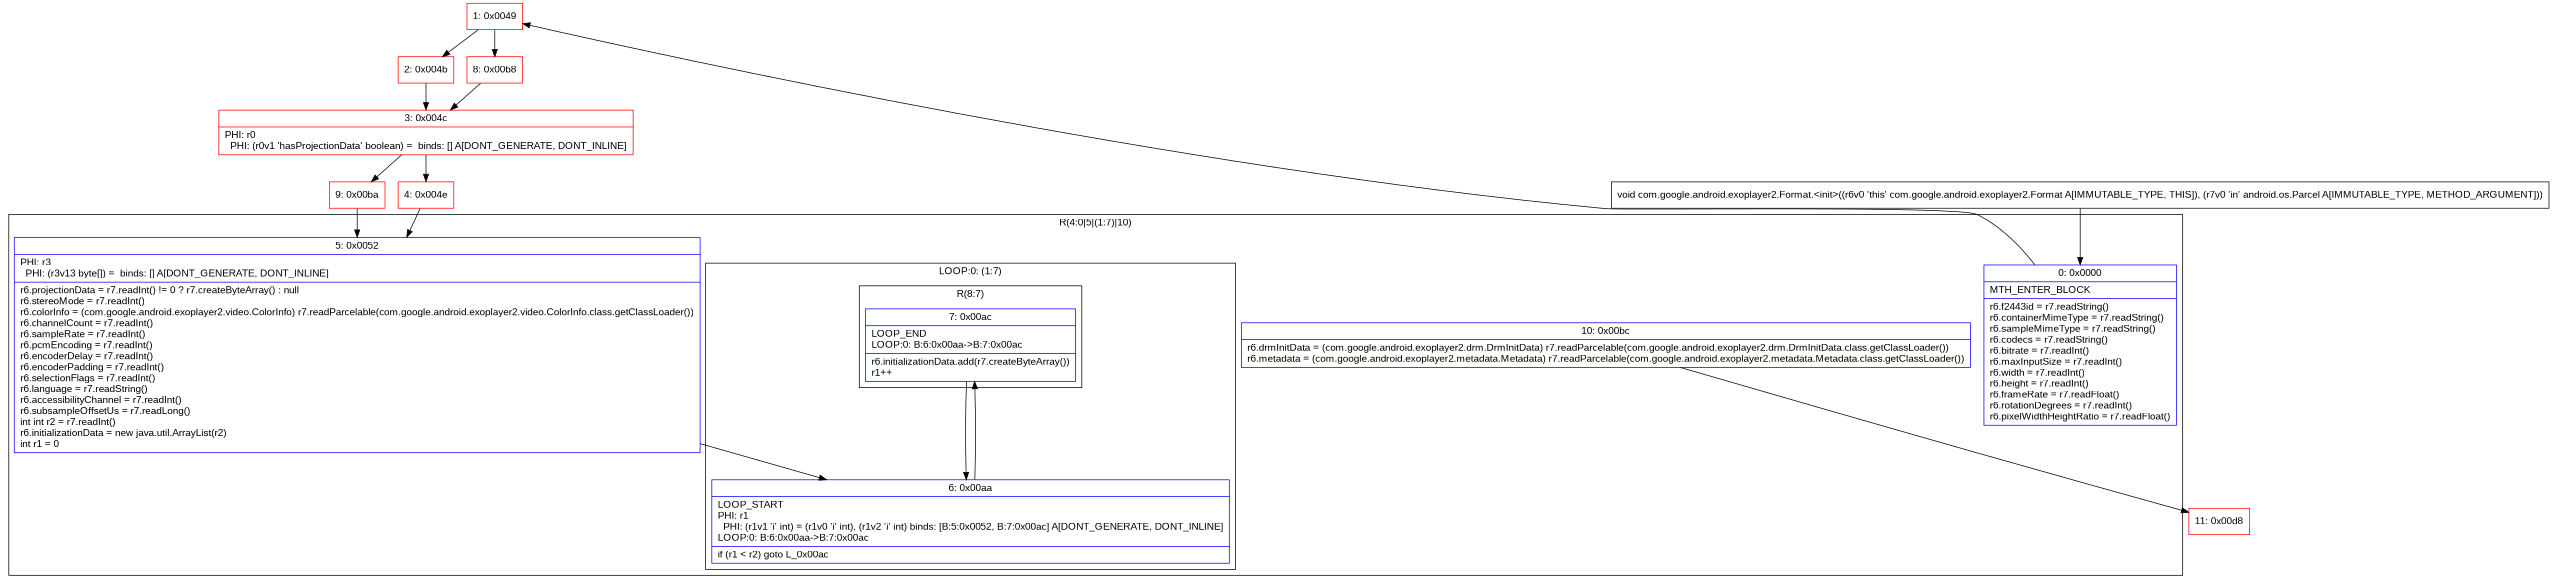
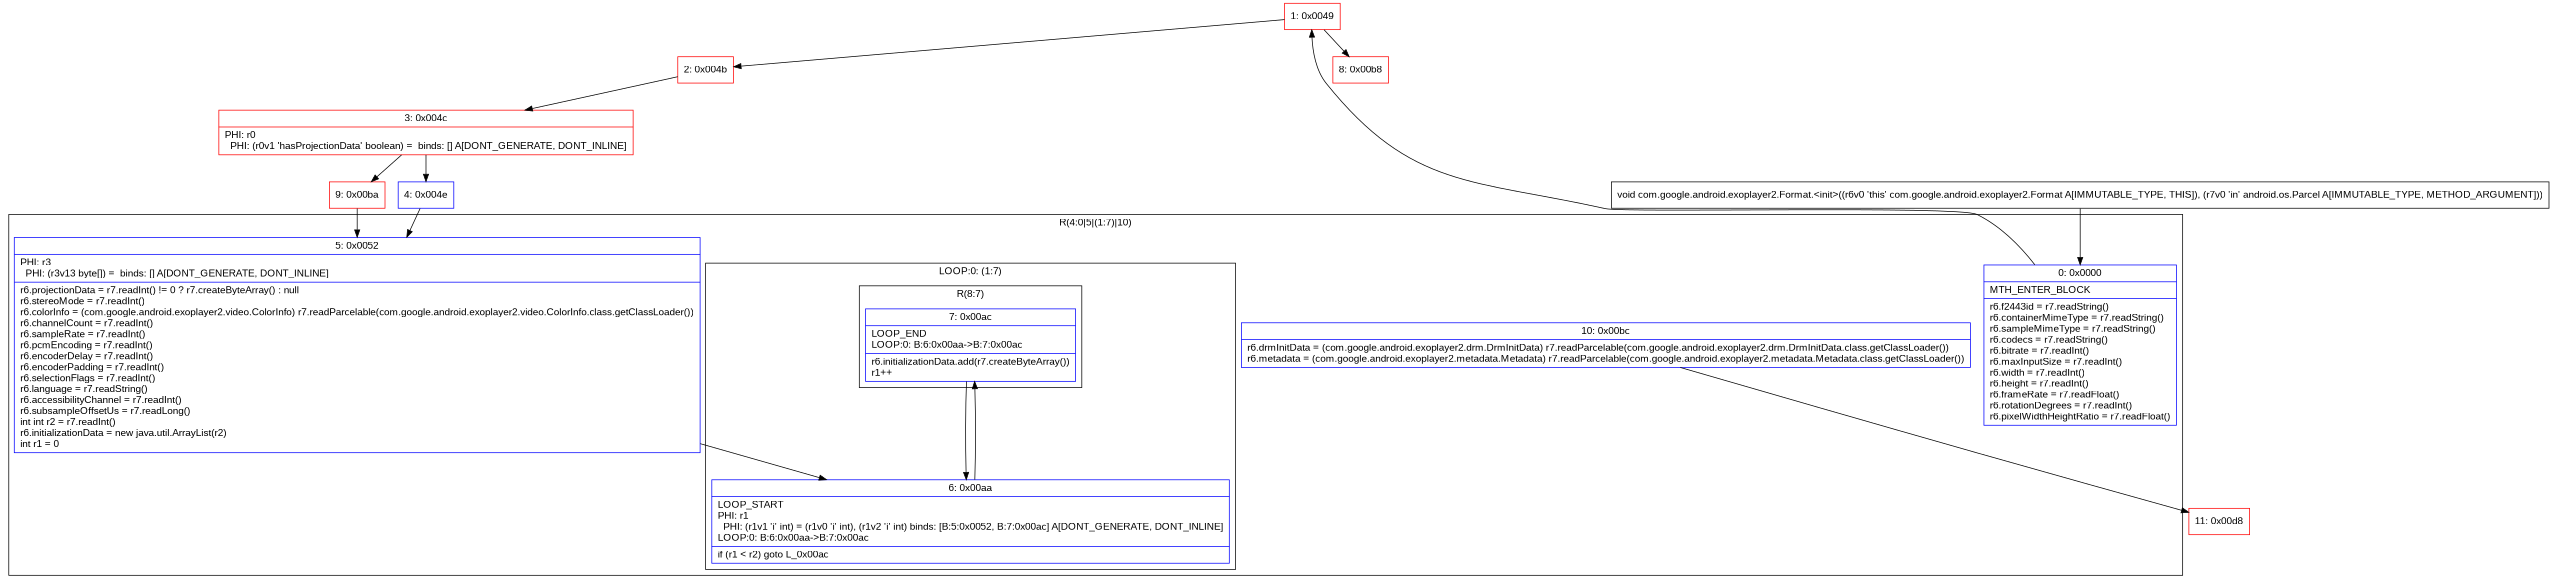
edge "8: 0x00b8" -> "3: 0x004c": removed
node "4: 0x004e": color red -> blue
